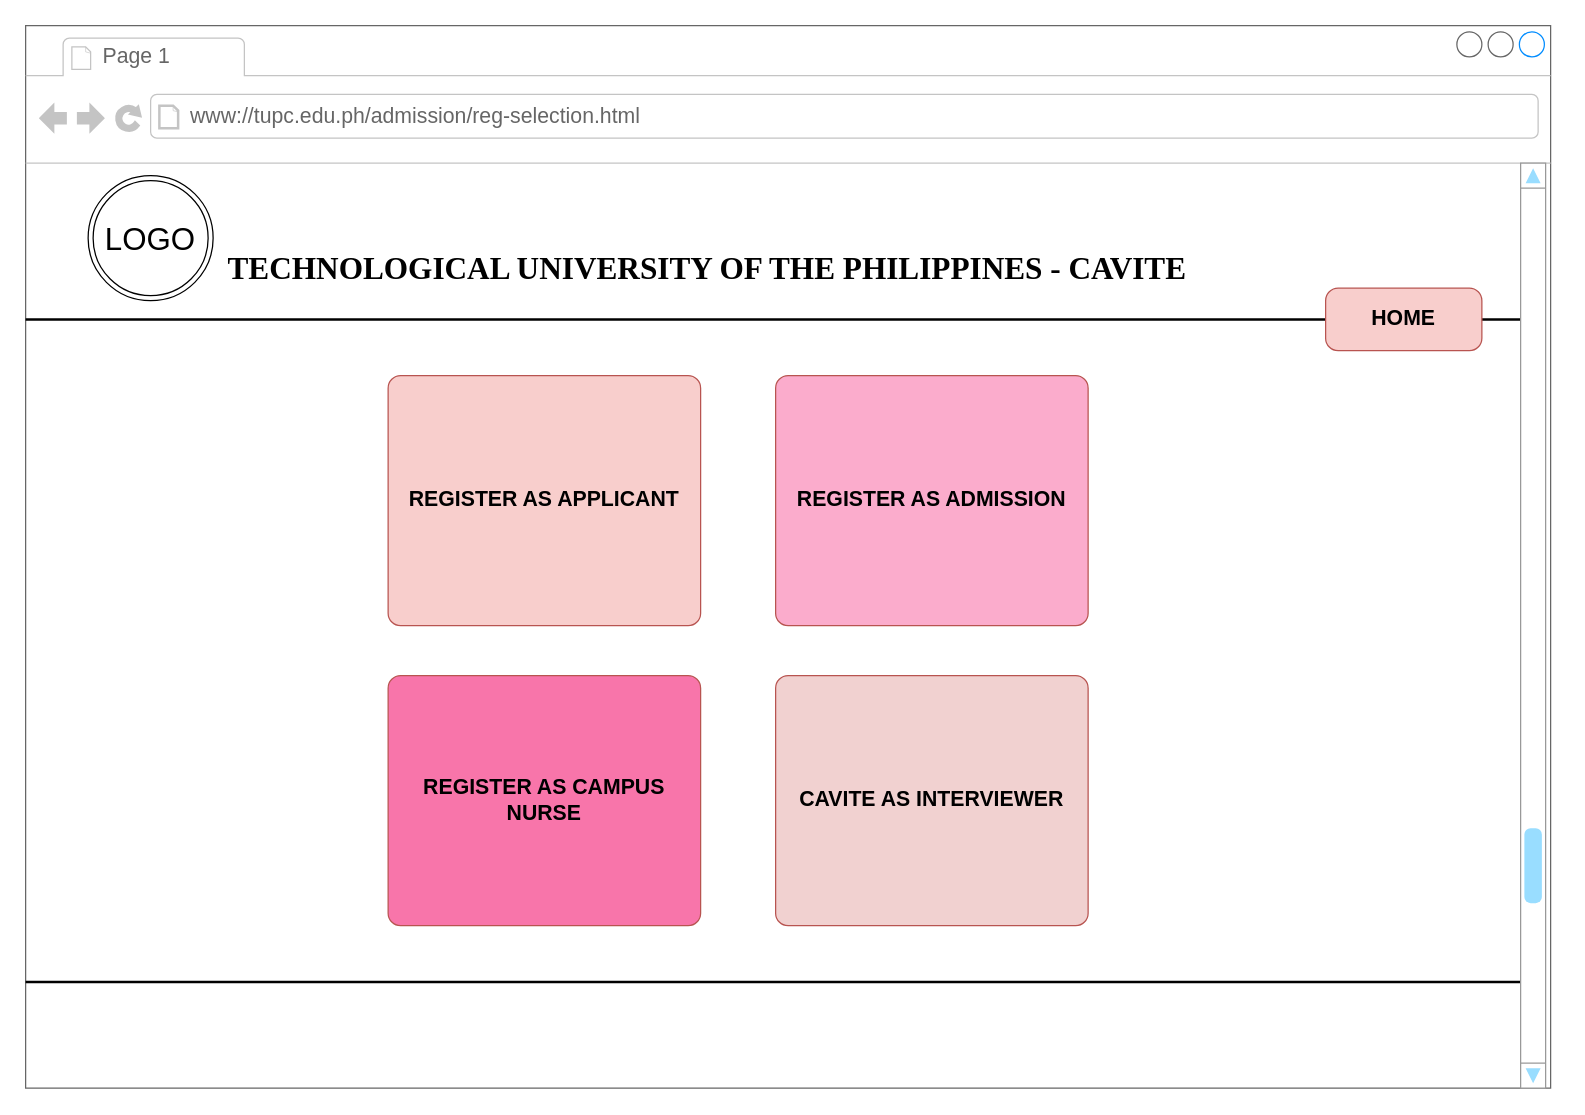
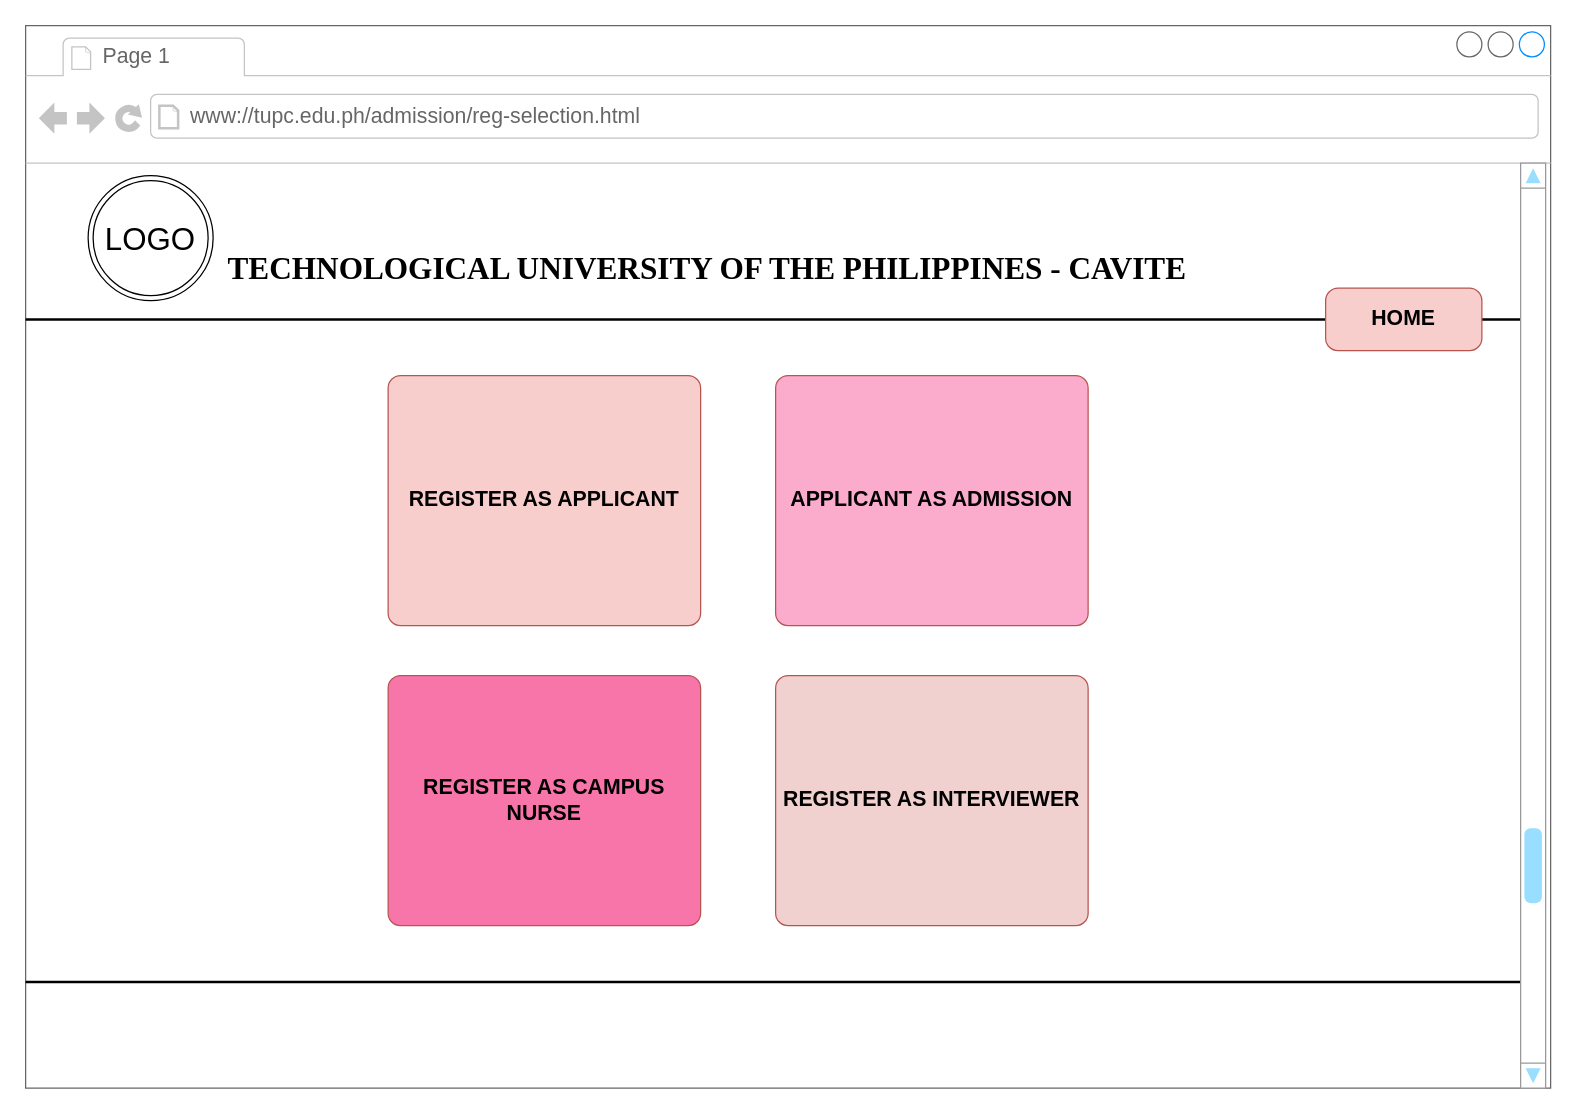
node "REGISTER AS ADMISSION": label "REGISTER AS ADMISSION" -> "APPLICANT AS ADMISSION"
node "CAVITE AS INTERVIEWER": label "CAVITE AS INTERVIEWER" -> "REGISTER AS INTERVIEWER"
